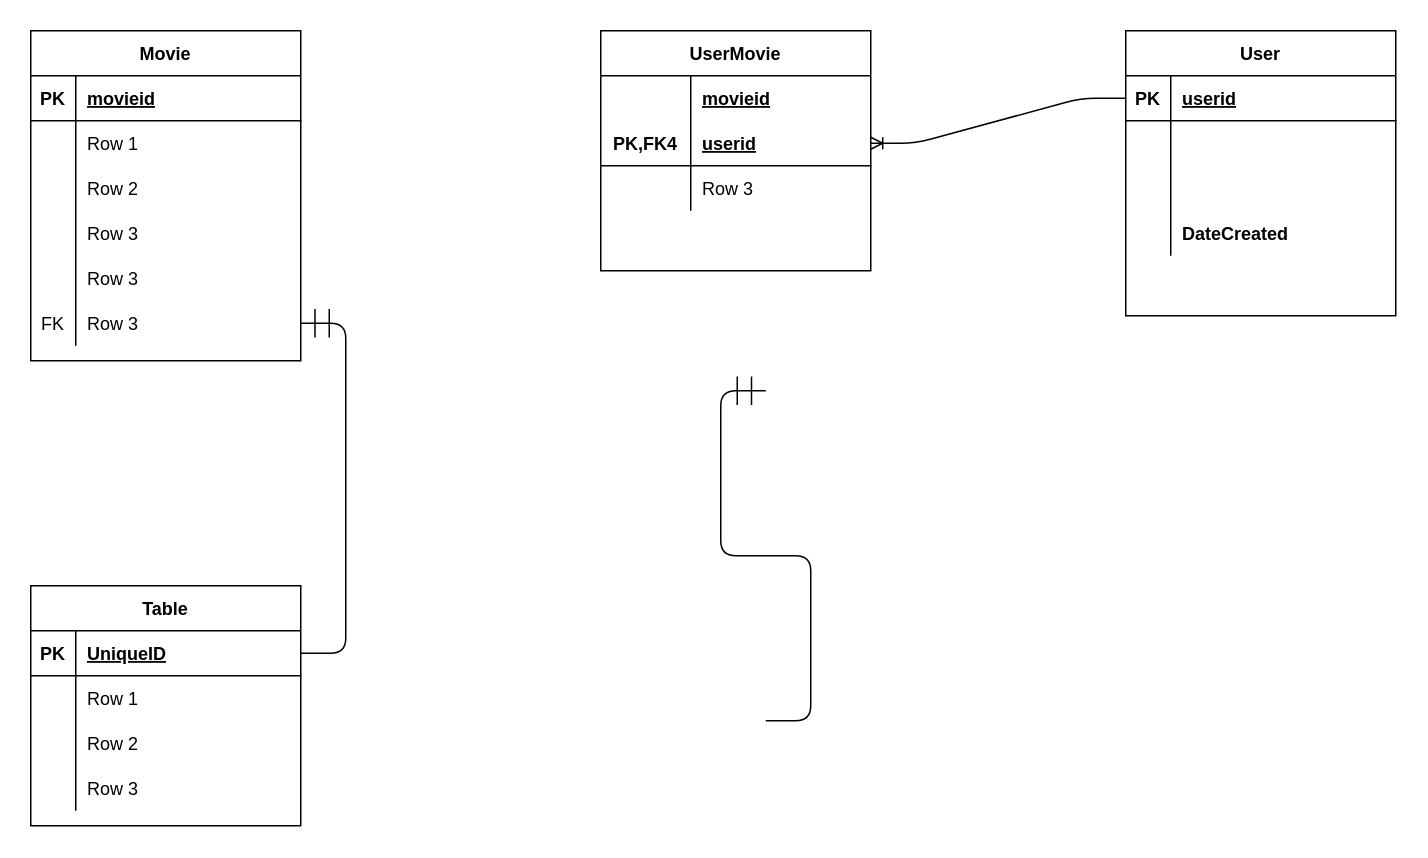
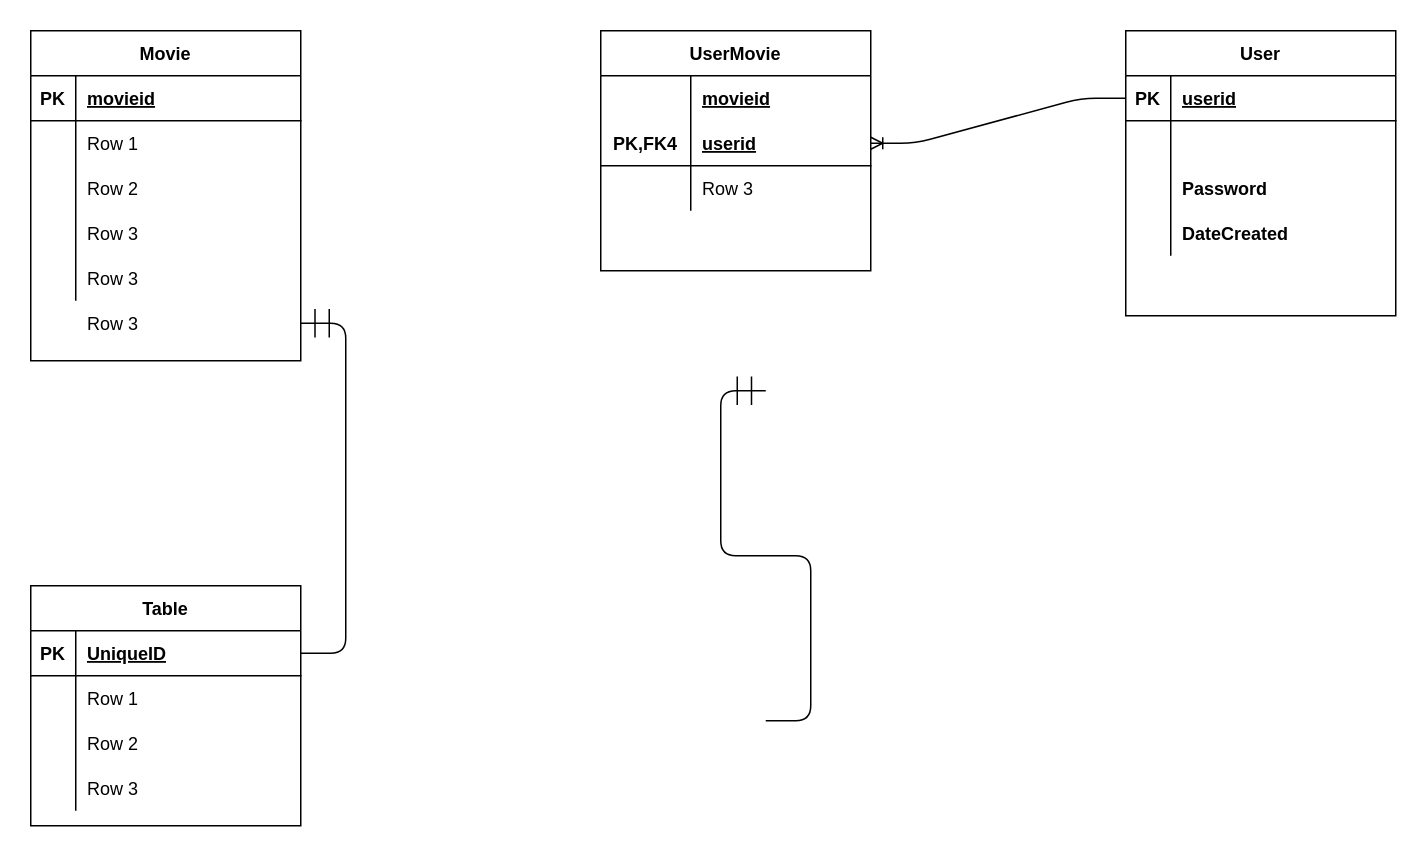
node "Password": added
node "FK": removed
